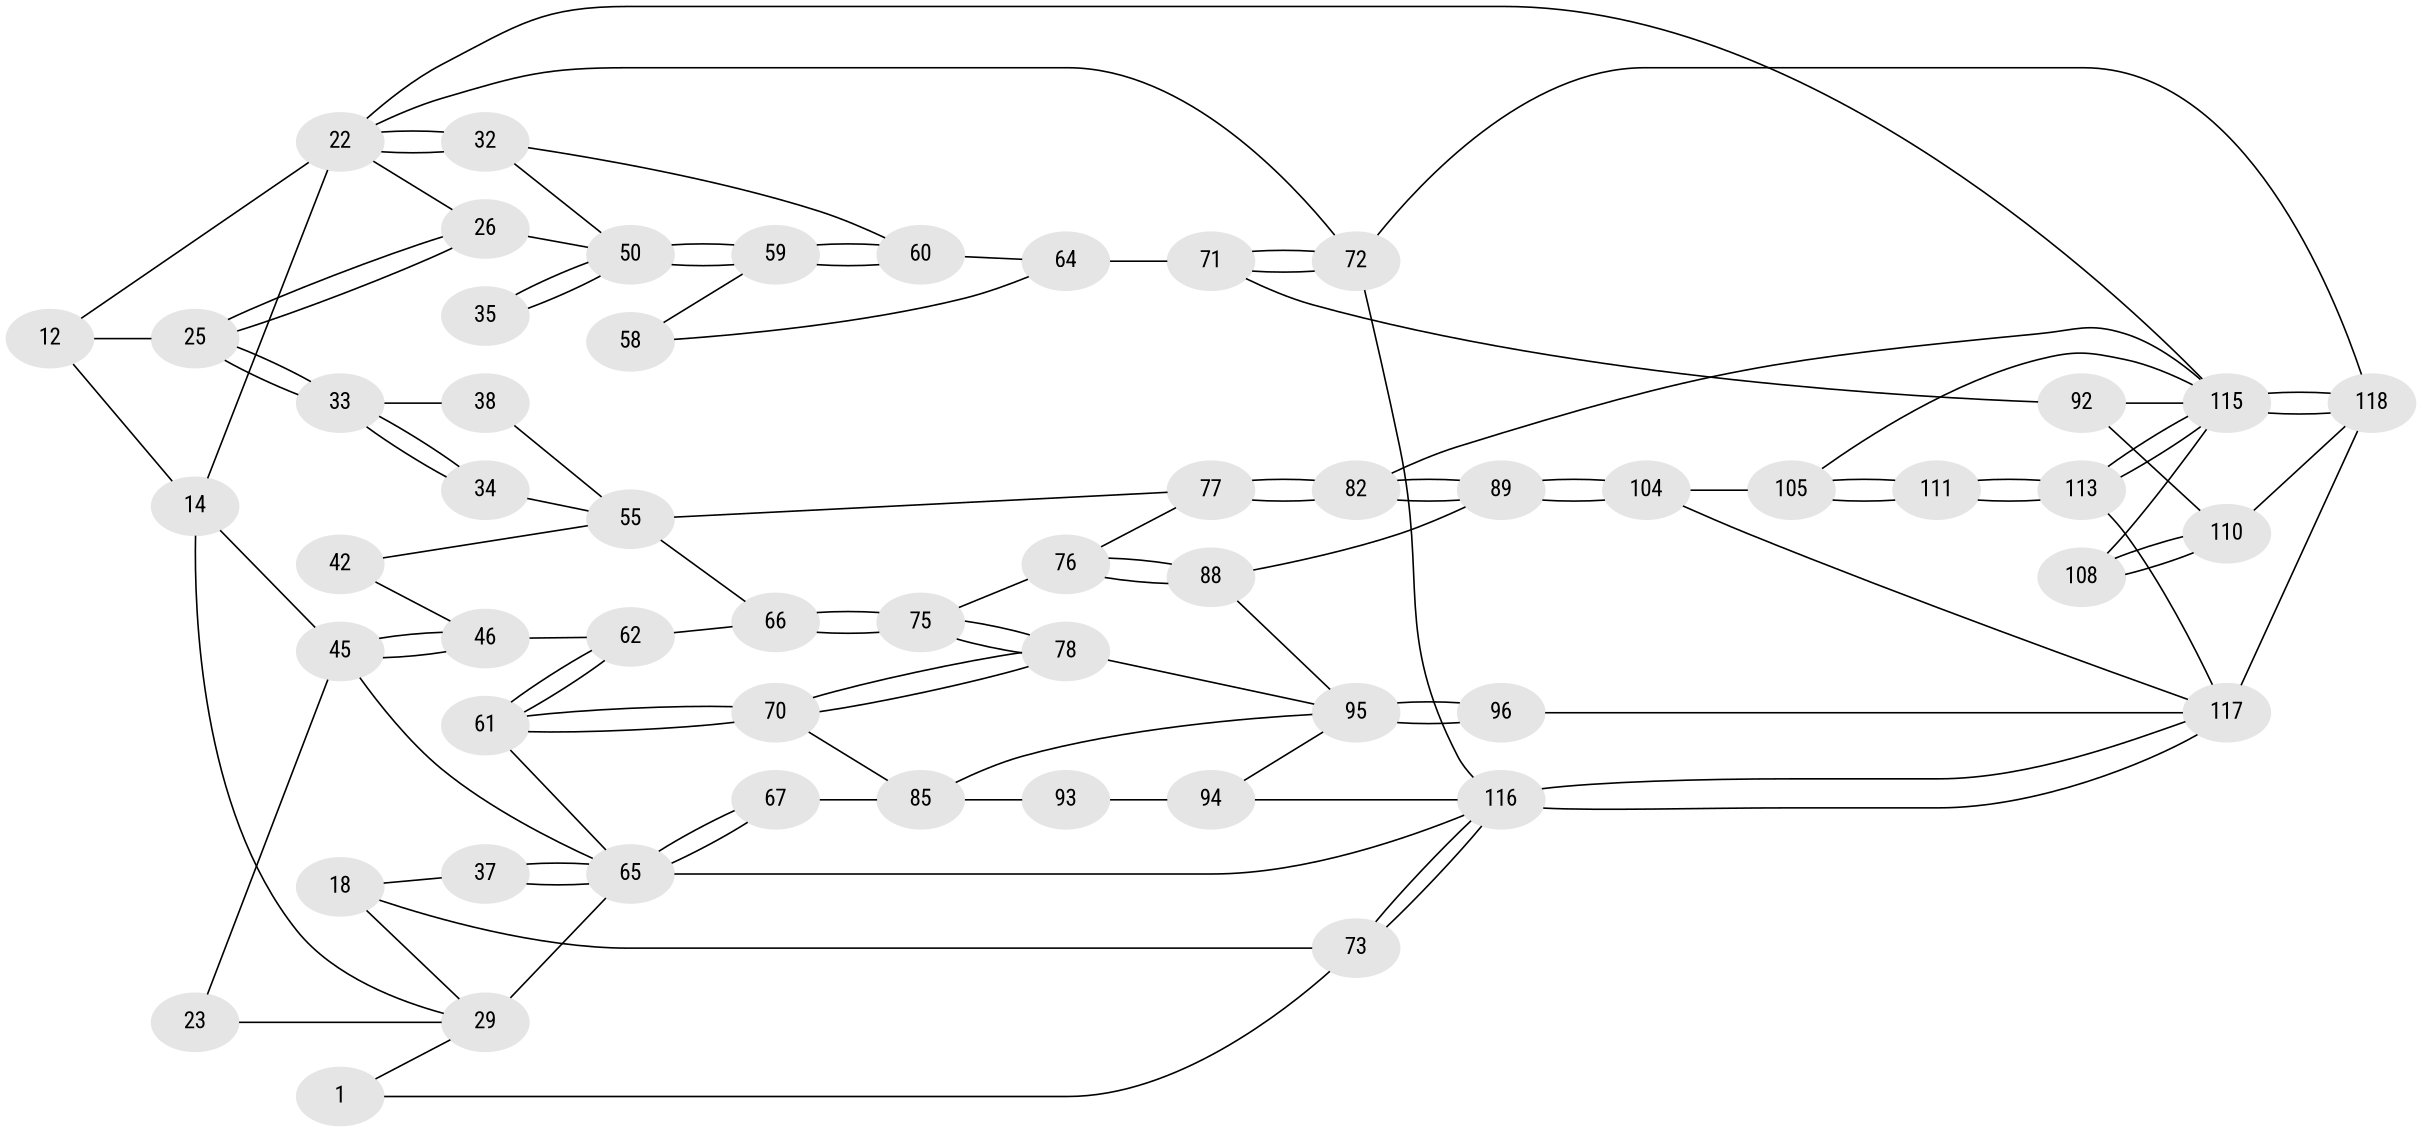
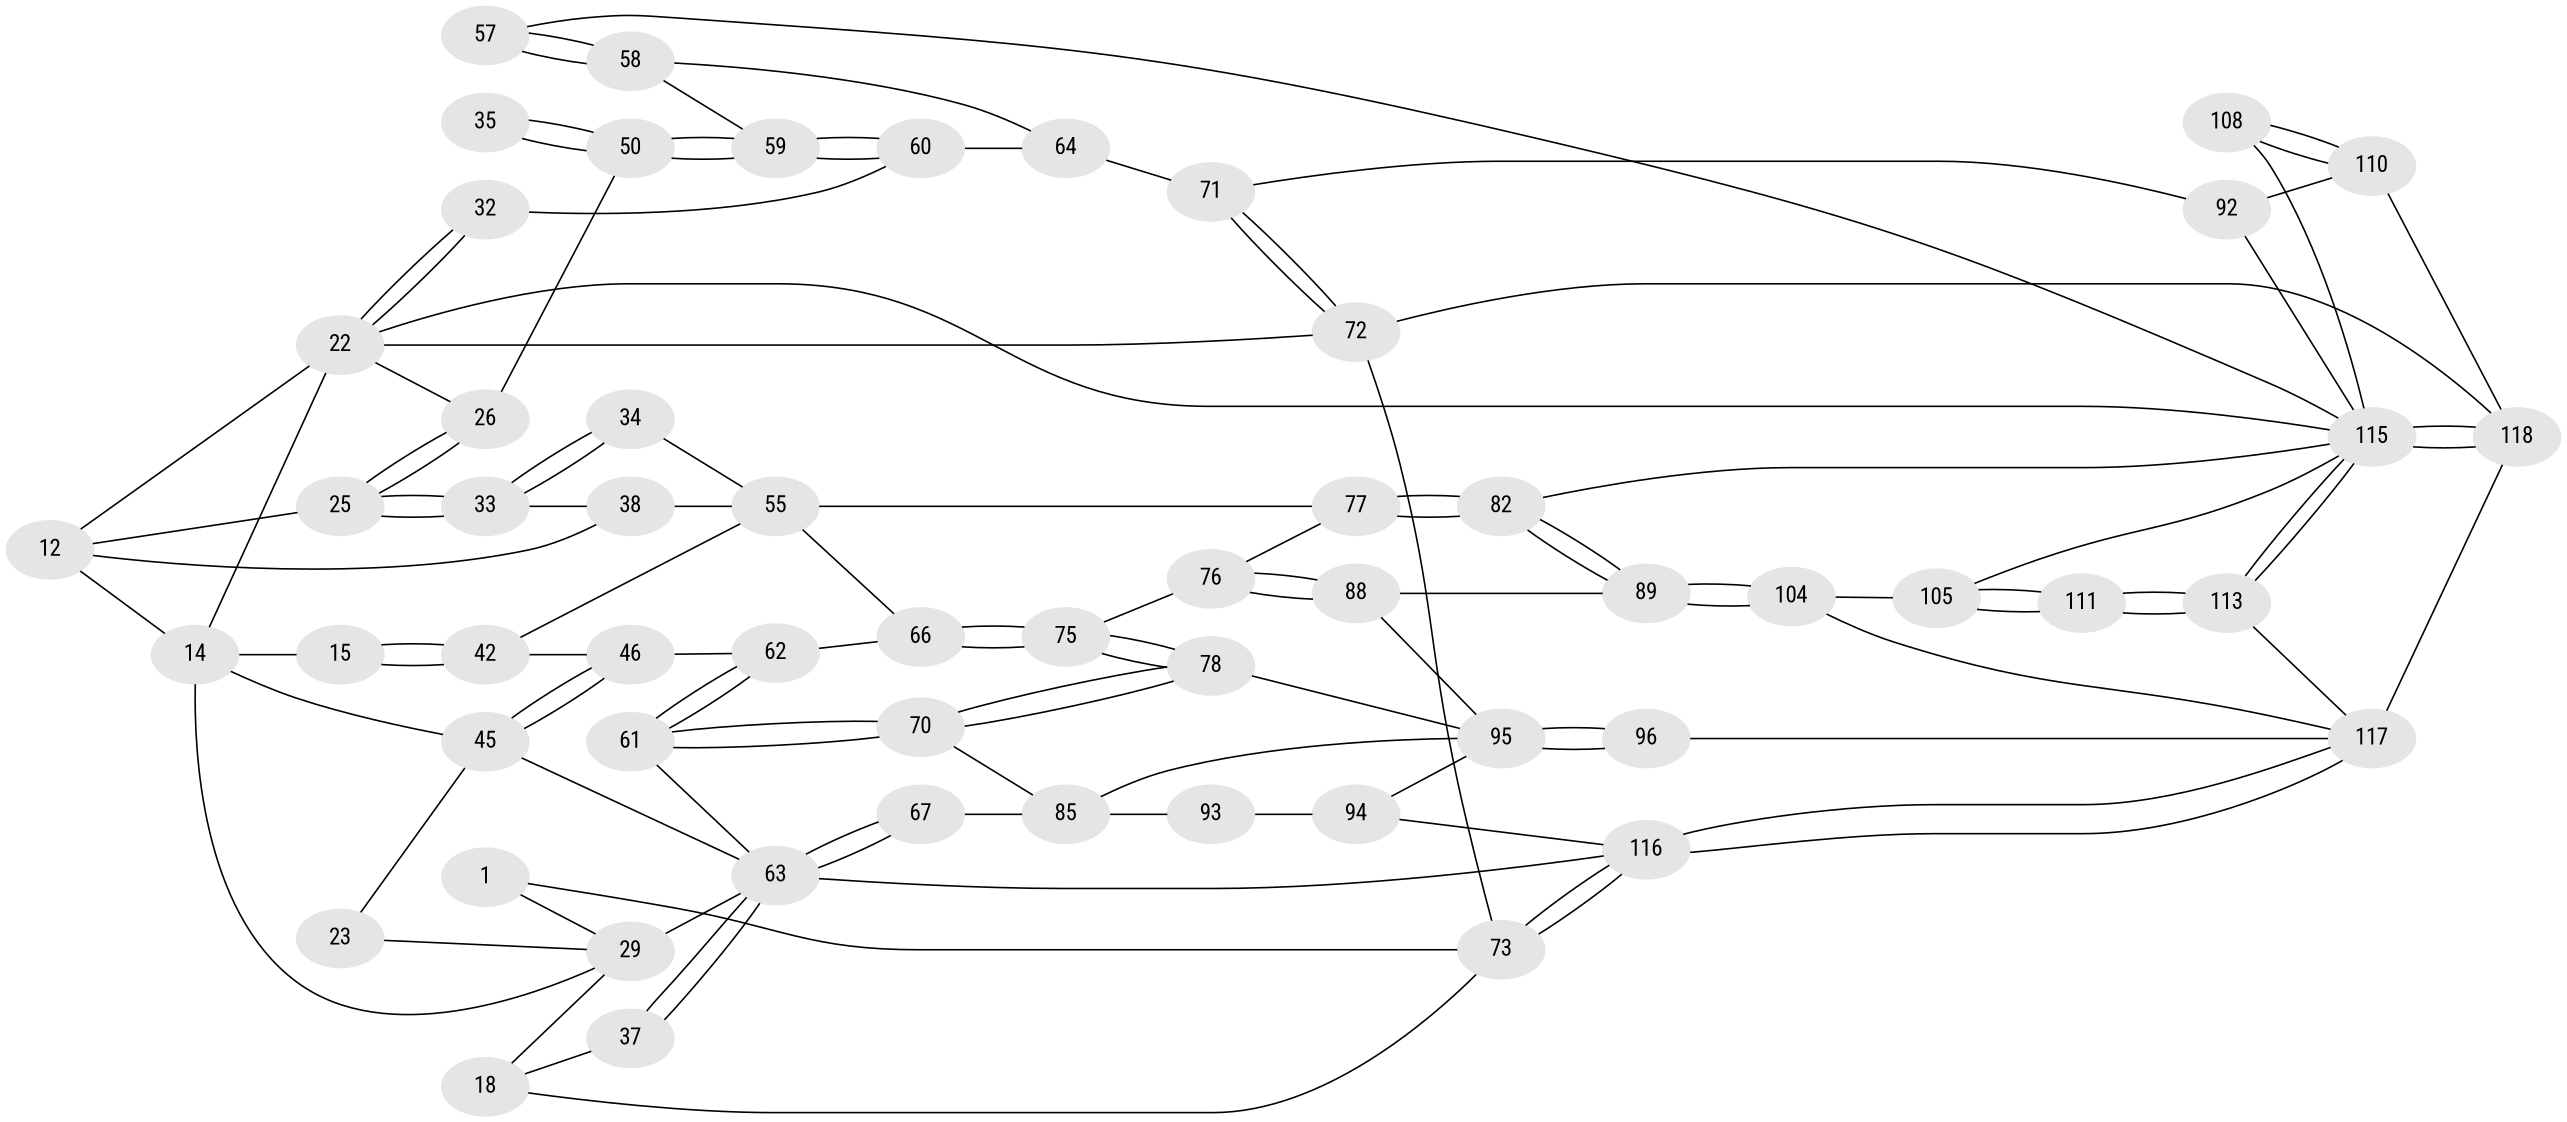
node "57": added
edge "32" -- "50": removed
edge "72" -- "116": now "72" -- "73"
edge "38" -- "12": added
node "15": added
node "65": label "65" -> "63"
